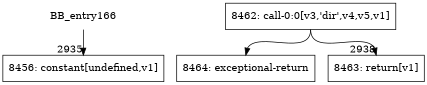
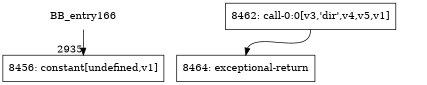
node "8463: return[v1]": removed
